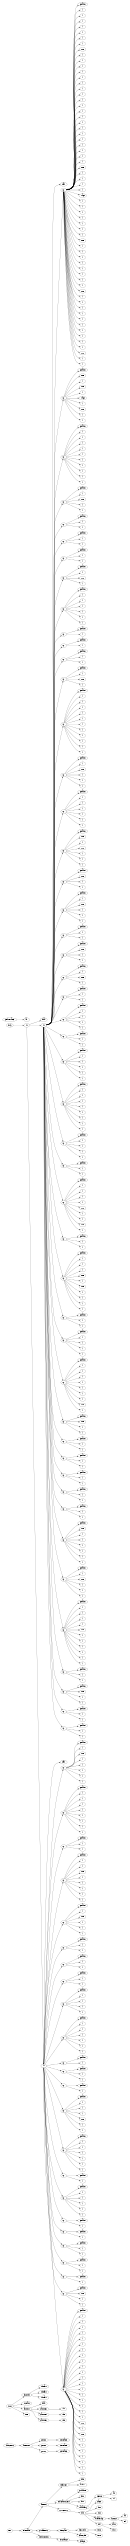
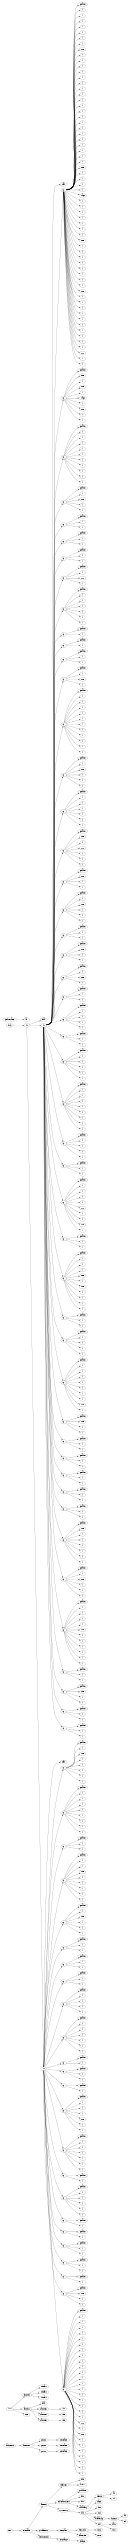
node "docDate": removed
